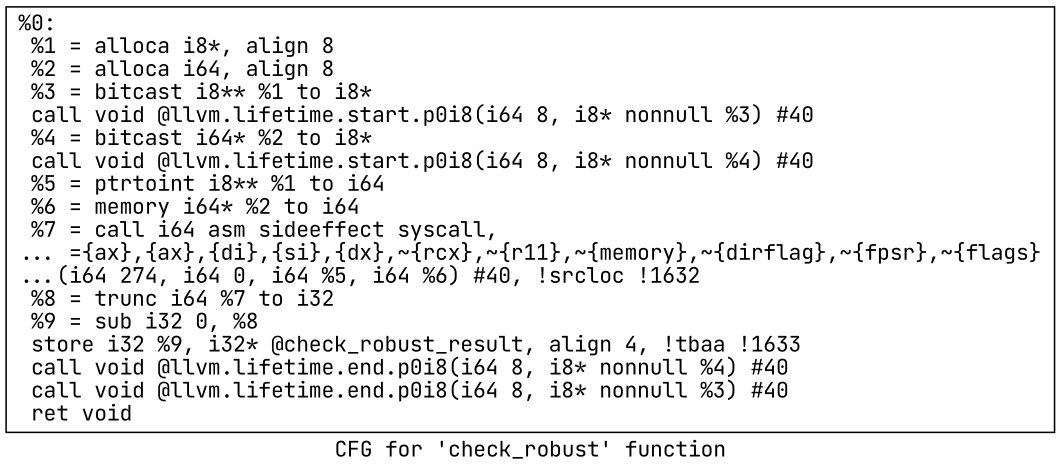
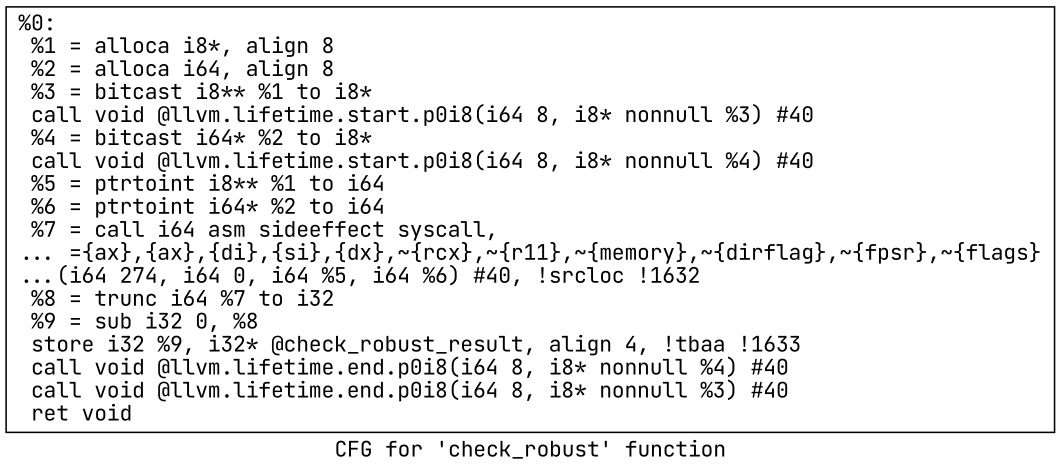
node "%0:": text "%6 = memory i64* %2 to i64" -> "%6 = ptrtoint i64* %2 to i64"
